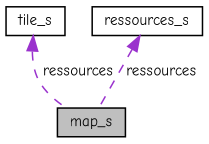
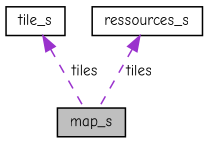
edge "map_s" -> "tile_s": label " ressources" -> " tiles"
edge "map_s" -> "ressources_s": label " ressources" -> " tiles"
